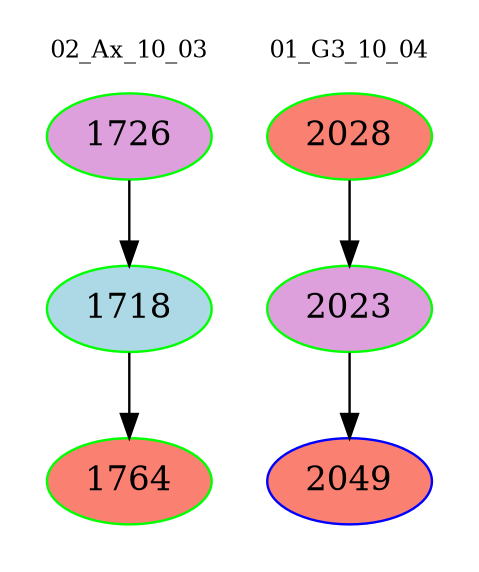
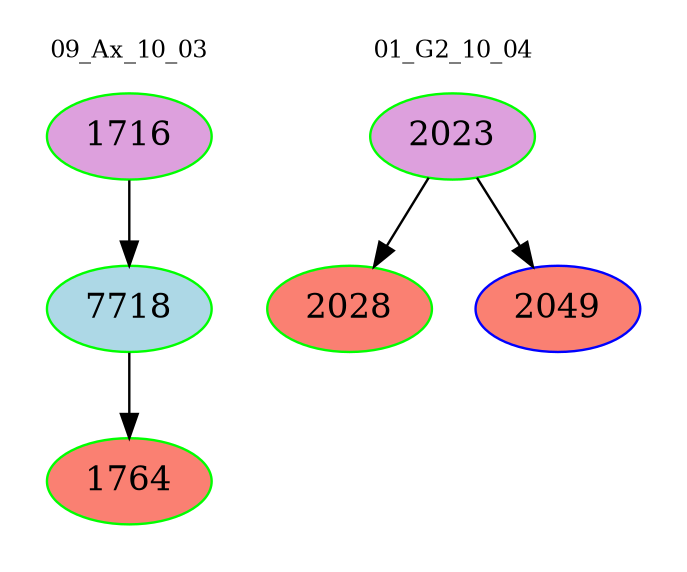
cluster "02_Ax_10_03": label "02_Ax_10_03" -> "09_Ax_10_03"
cluster "01_G3_10_04": label "01_G3_10_04" -> "01_G2_10_04"
node "1726": label "1726" -> "1716"
edge "2028" -> "2023": reversed
node "1718": label "1718" -> "7718"
